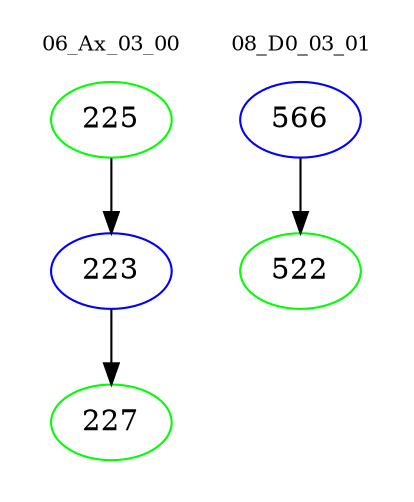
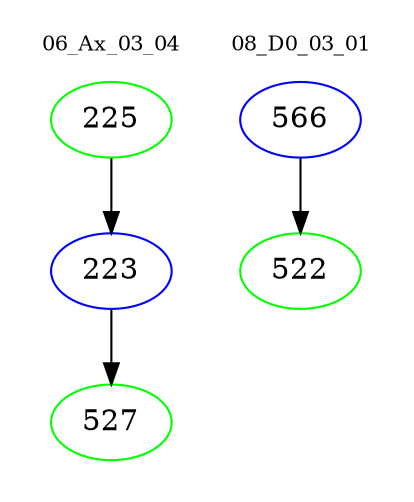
cluster "06_Ax_03_00": label "06_Ax_03_00" -> "06_Ax_03_04"
node "227": label "227" -> "527"
